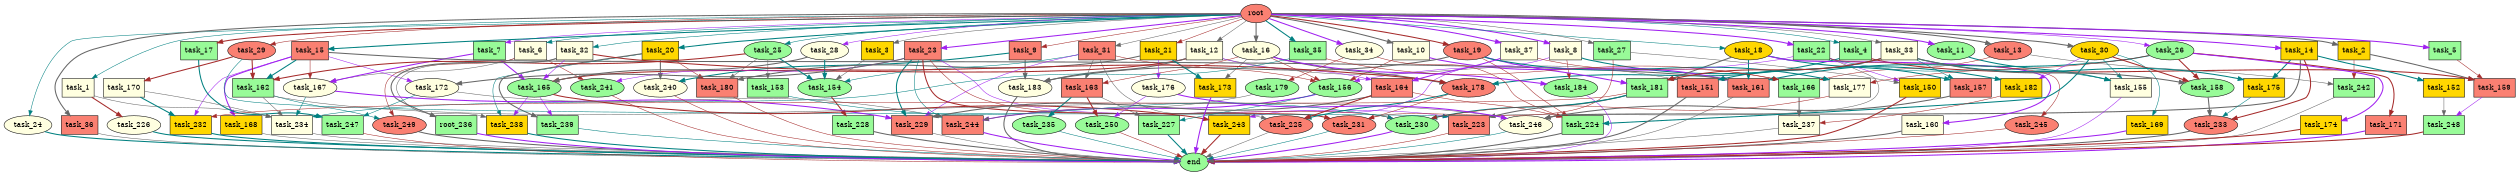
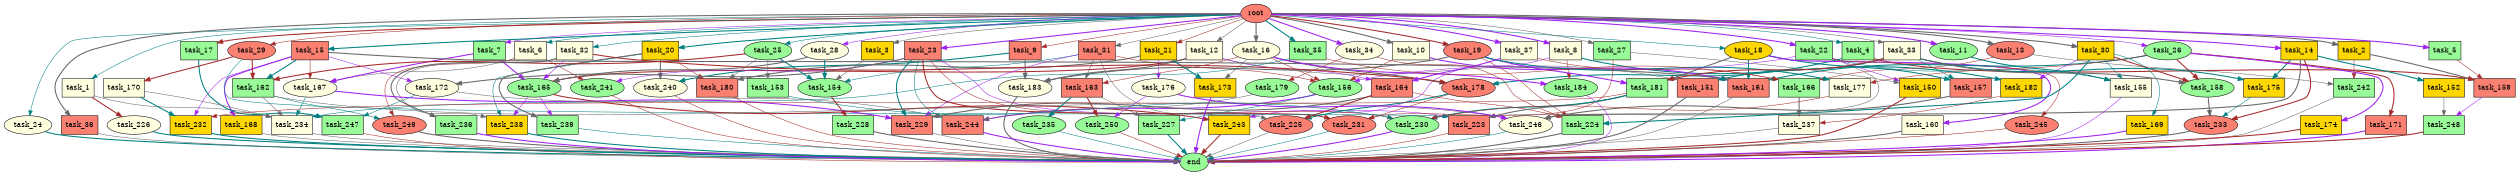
node "task_30": shape ellipse -> box
node "root_236": label "root_236" -> "task_236"
